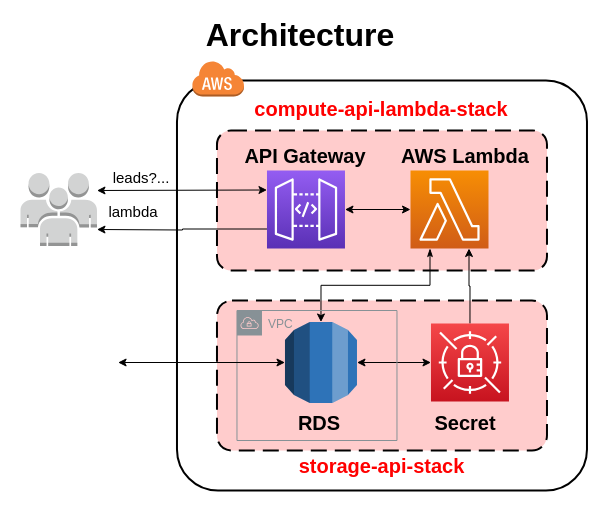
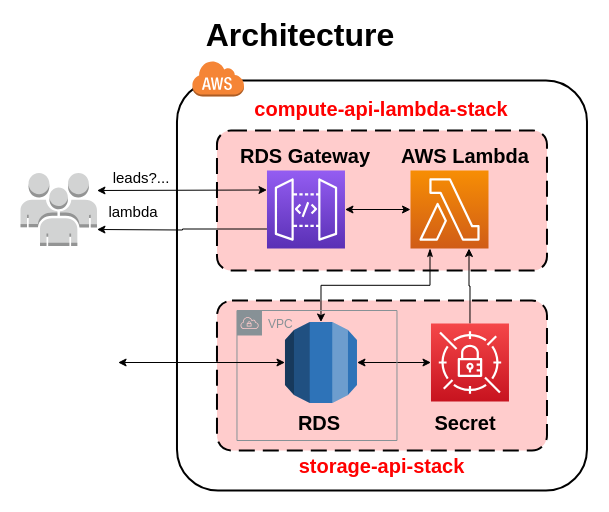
node "API Gateway": label "API Gateway" -> "RDS Gateway"
